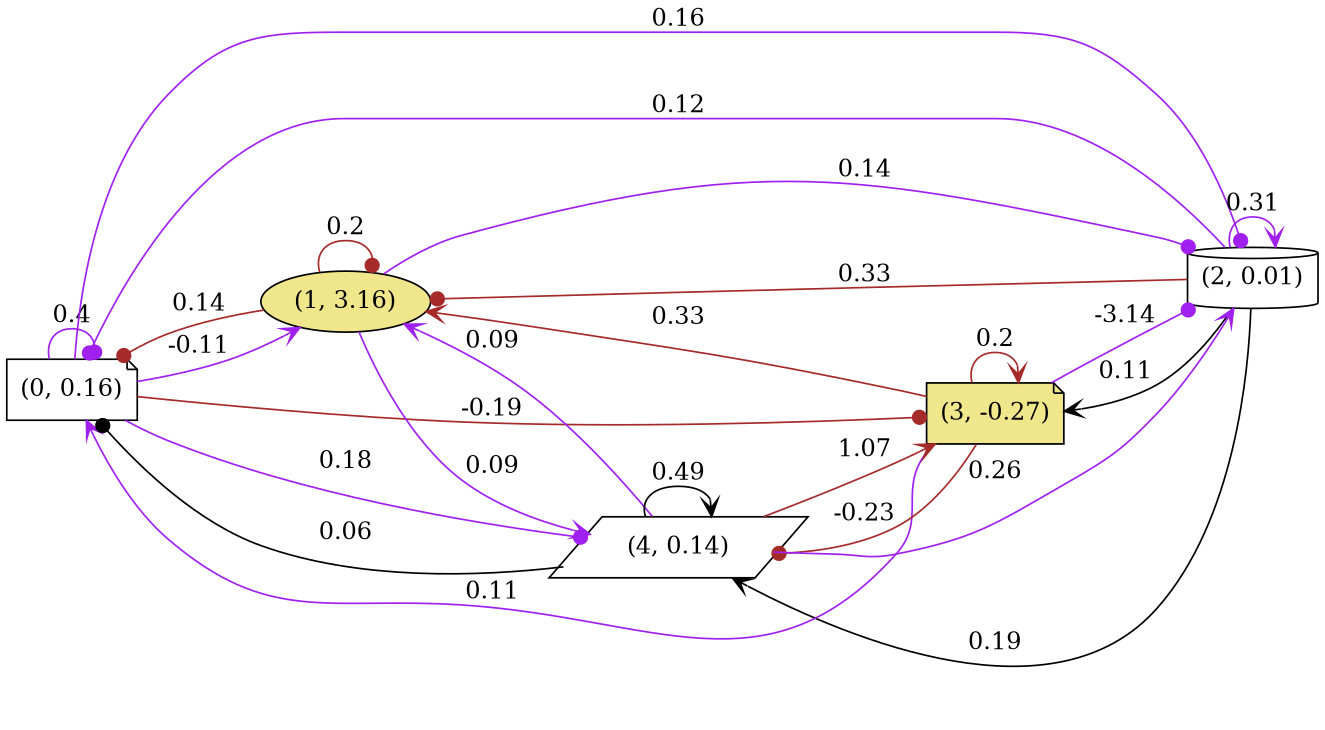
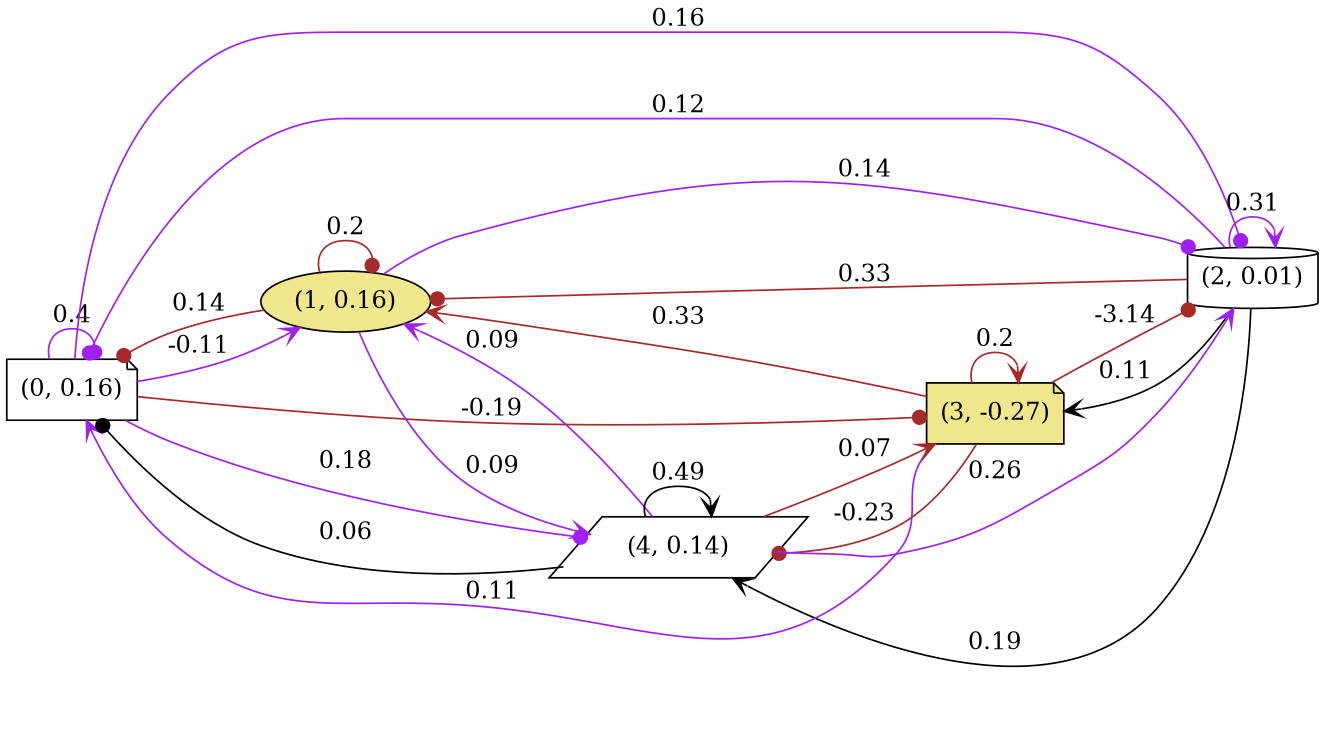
node "(1, 3.16)": label "(1, 3.16)" -> "(1, 0.16)"
edge "(3, -0.27)" -> "(2, 0.01)": color purple -> brown
edge "(4, 0.14)" -> "(3, -0.27)": label "1.07" -> "0.07"
